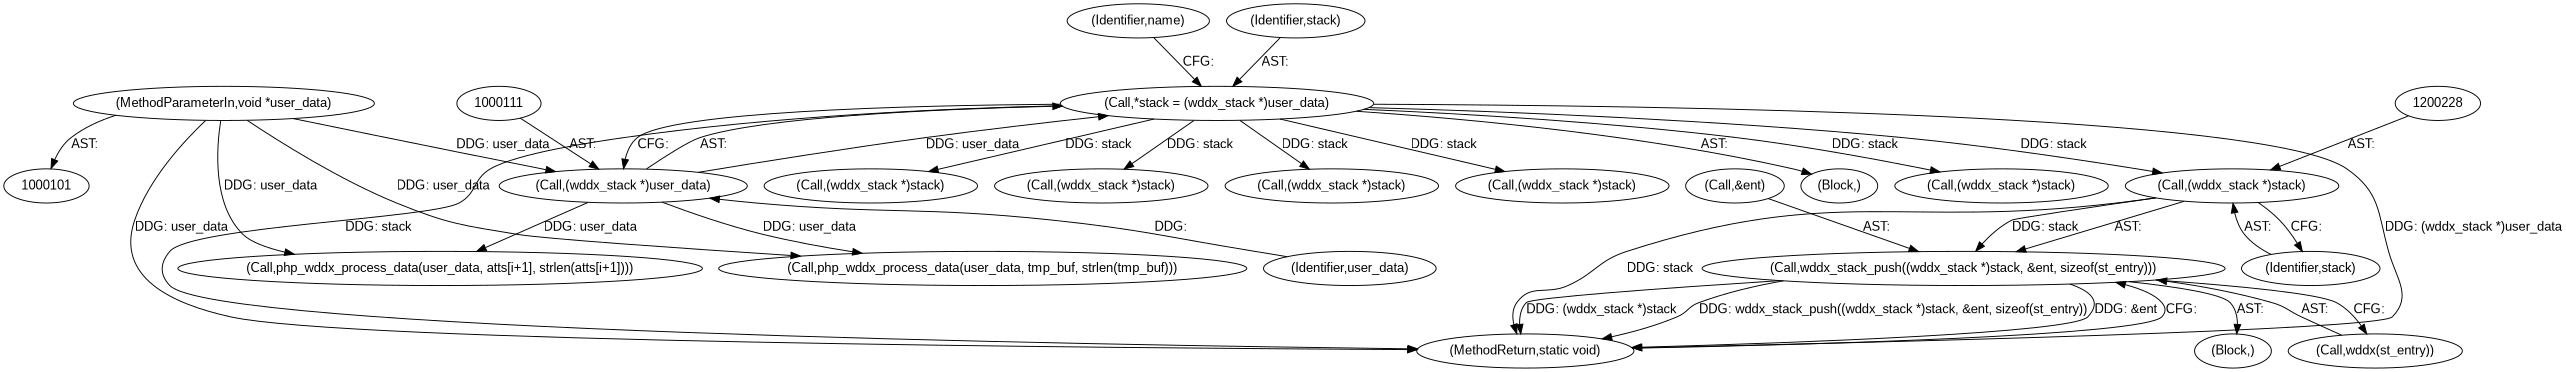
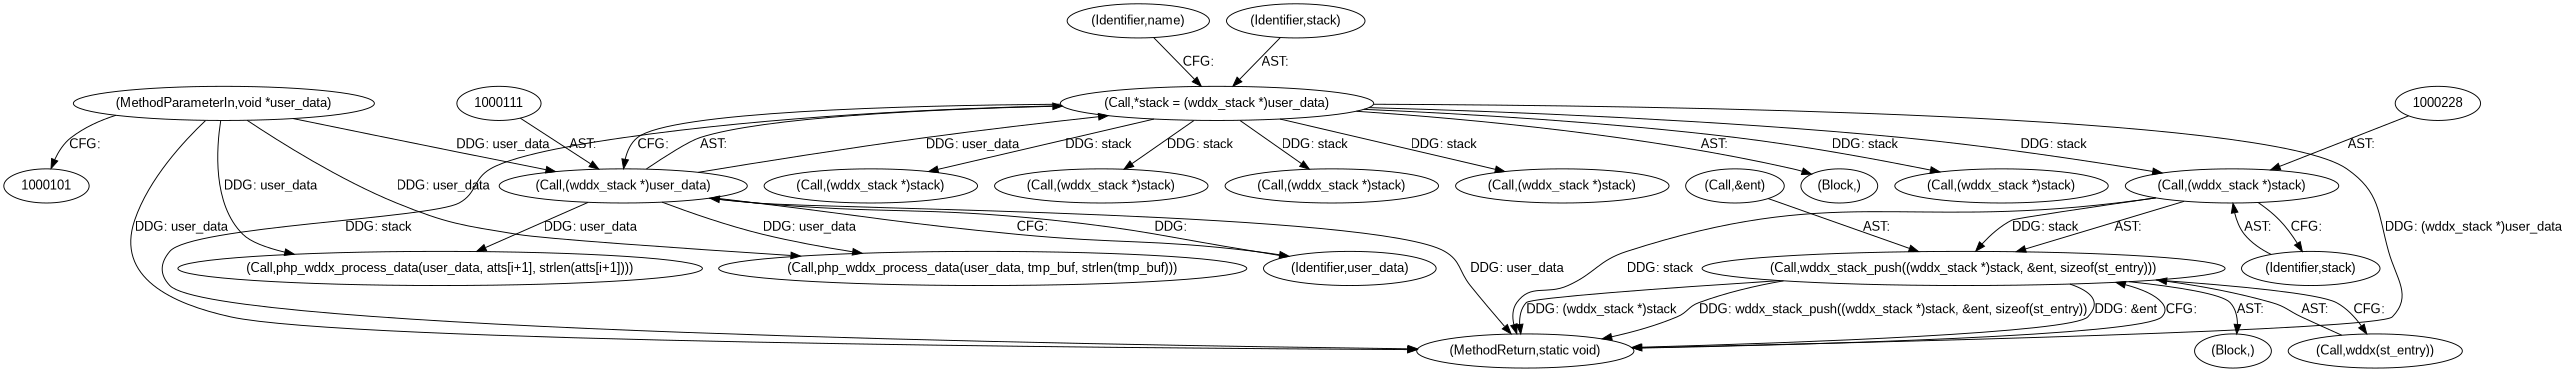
node "1200228": label "1200228" -> "1000228"
edge "(MethodParameterIn,void *user_data)" -> "1000101": label "AST: " -> "CFG: "
edge "(Call,(wddx_stack *)user_data)" -> "(MethodReturn,static void)": added, label "DDG: user_data"
edge "(Call,(wddx_stack *)user_data)" -> "(Identifier,user_data)": added, label "CFG:"
